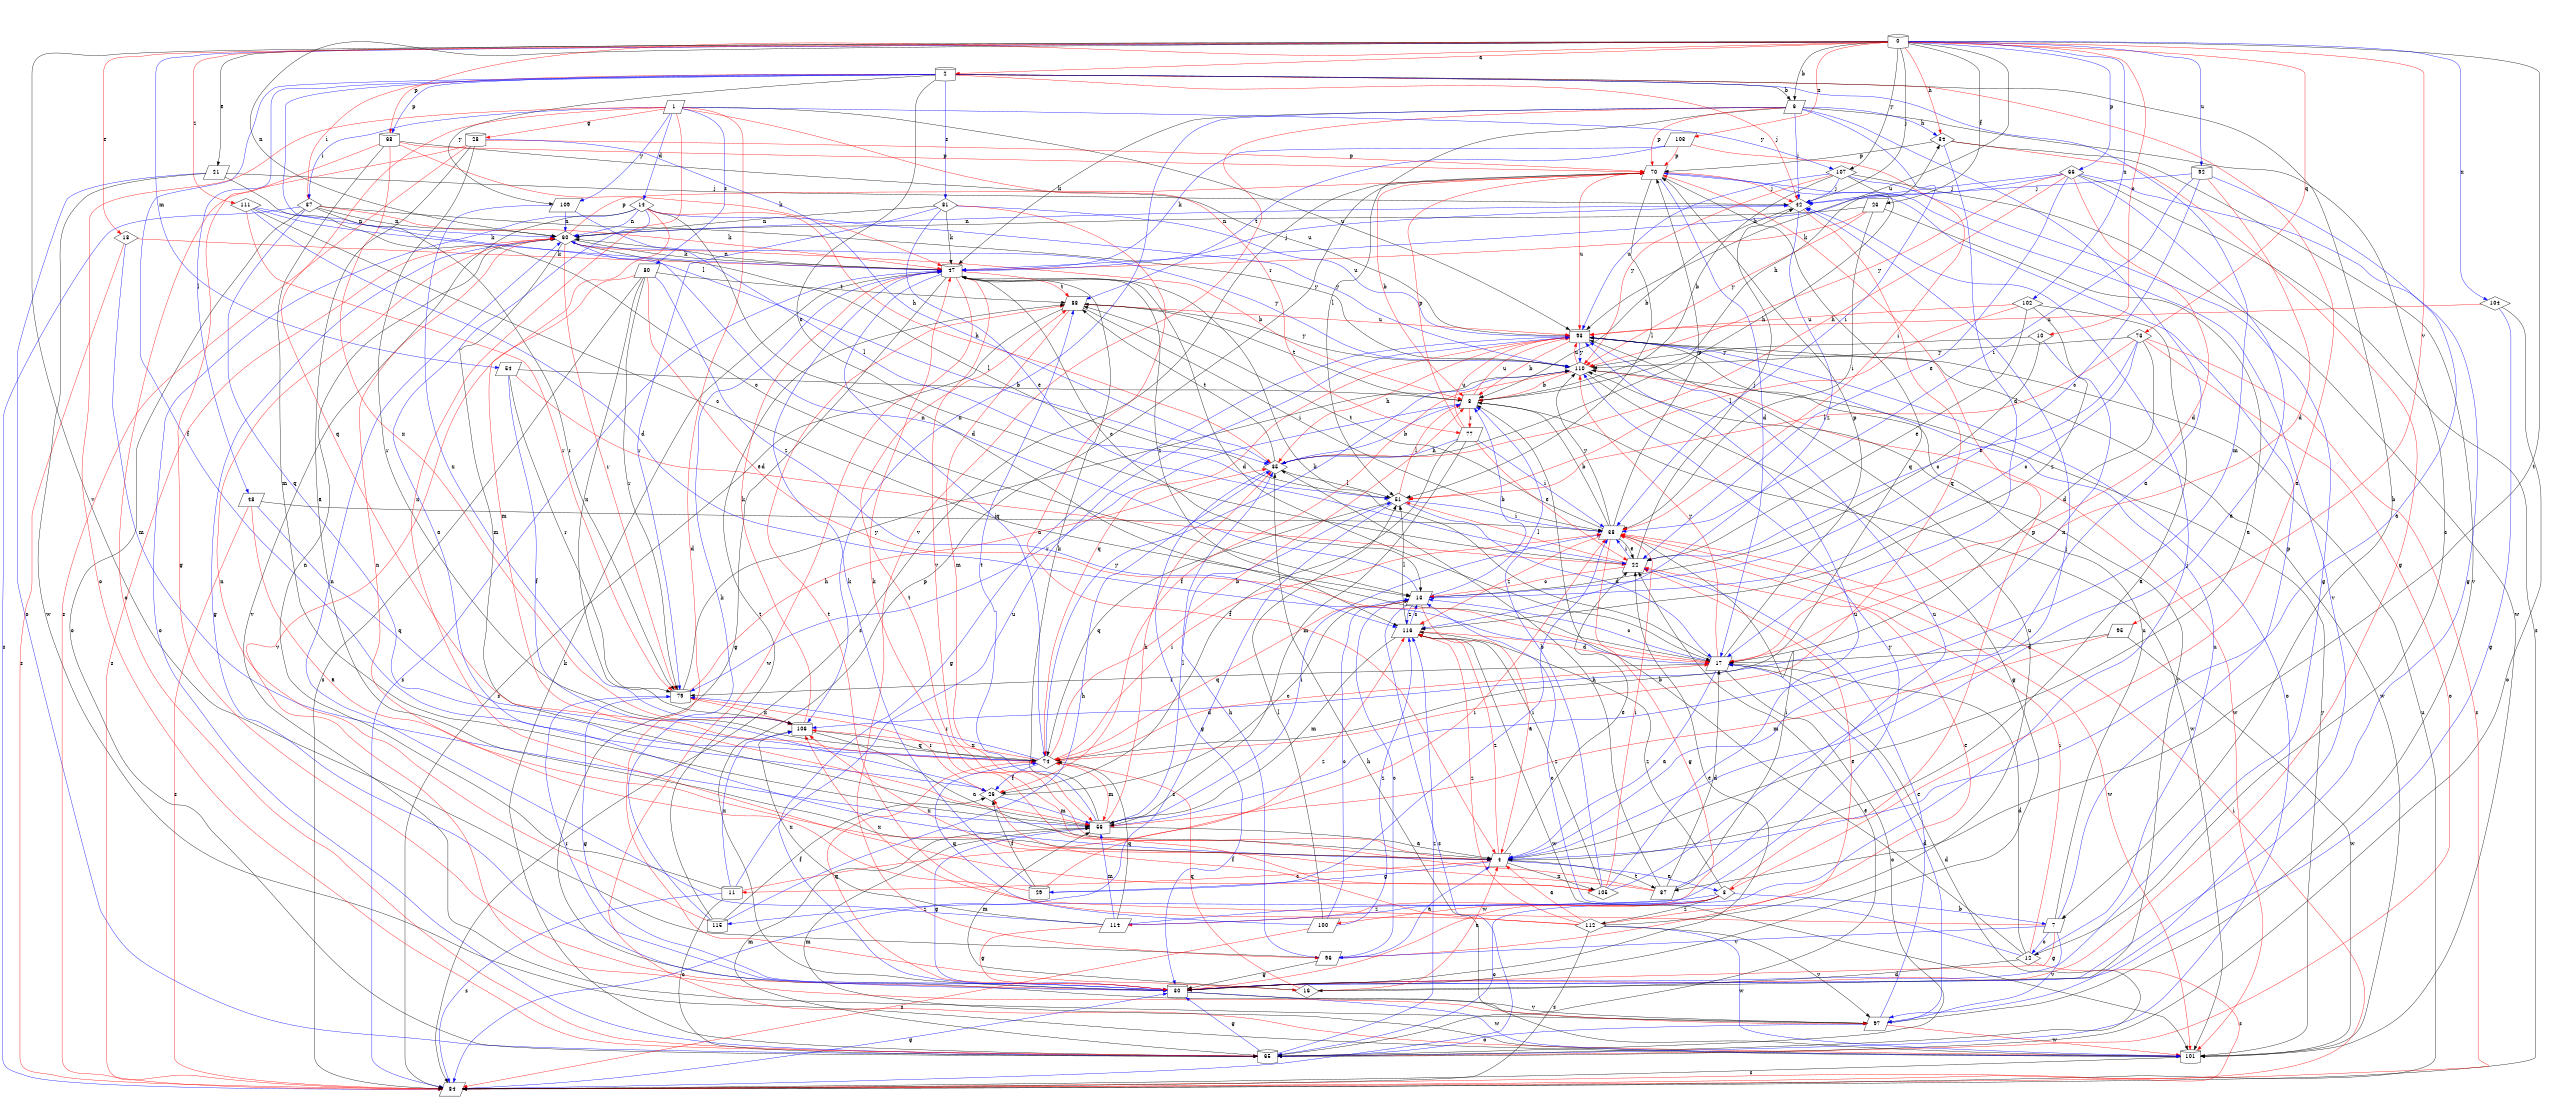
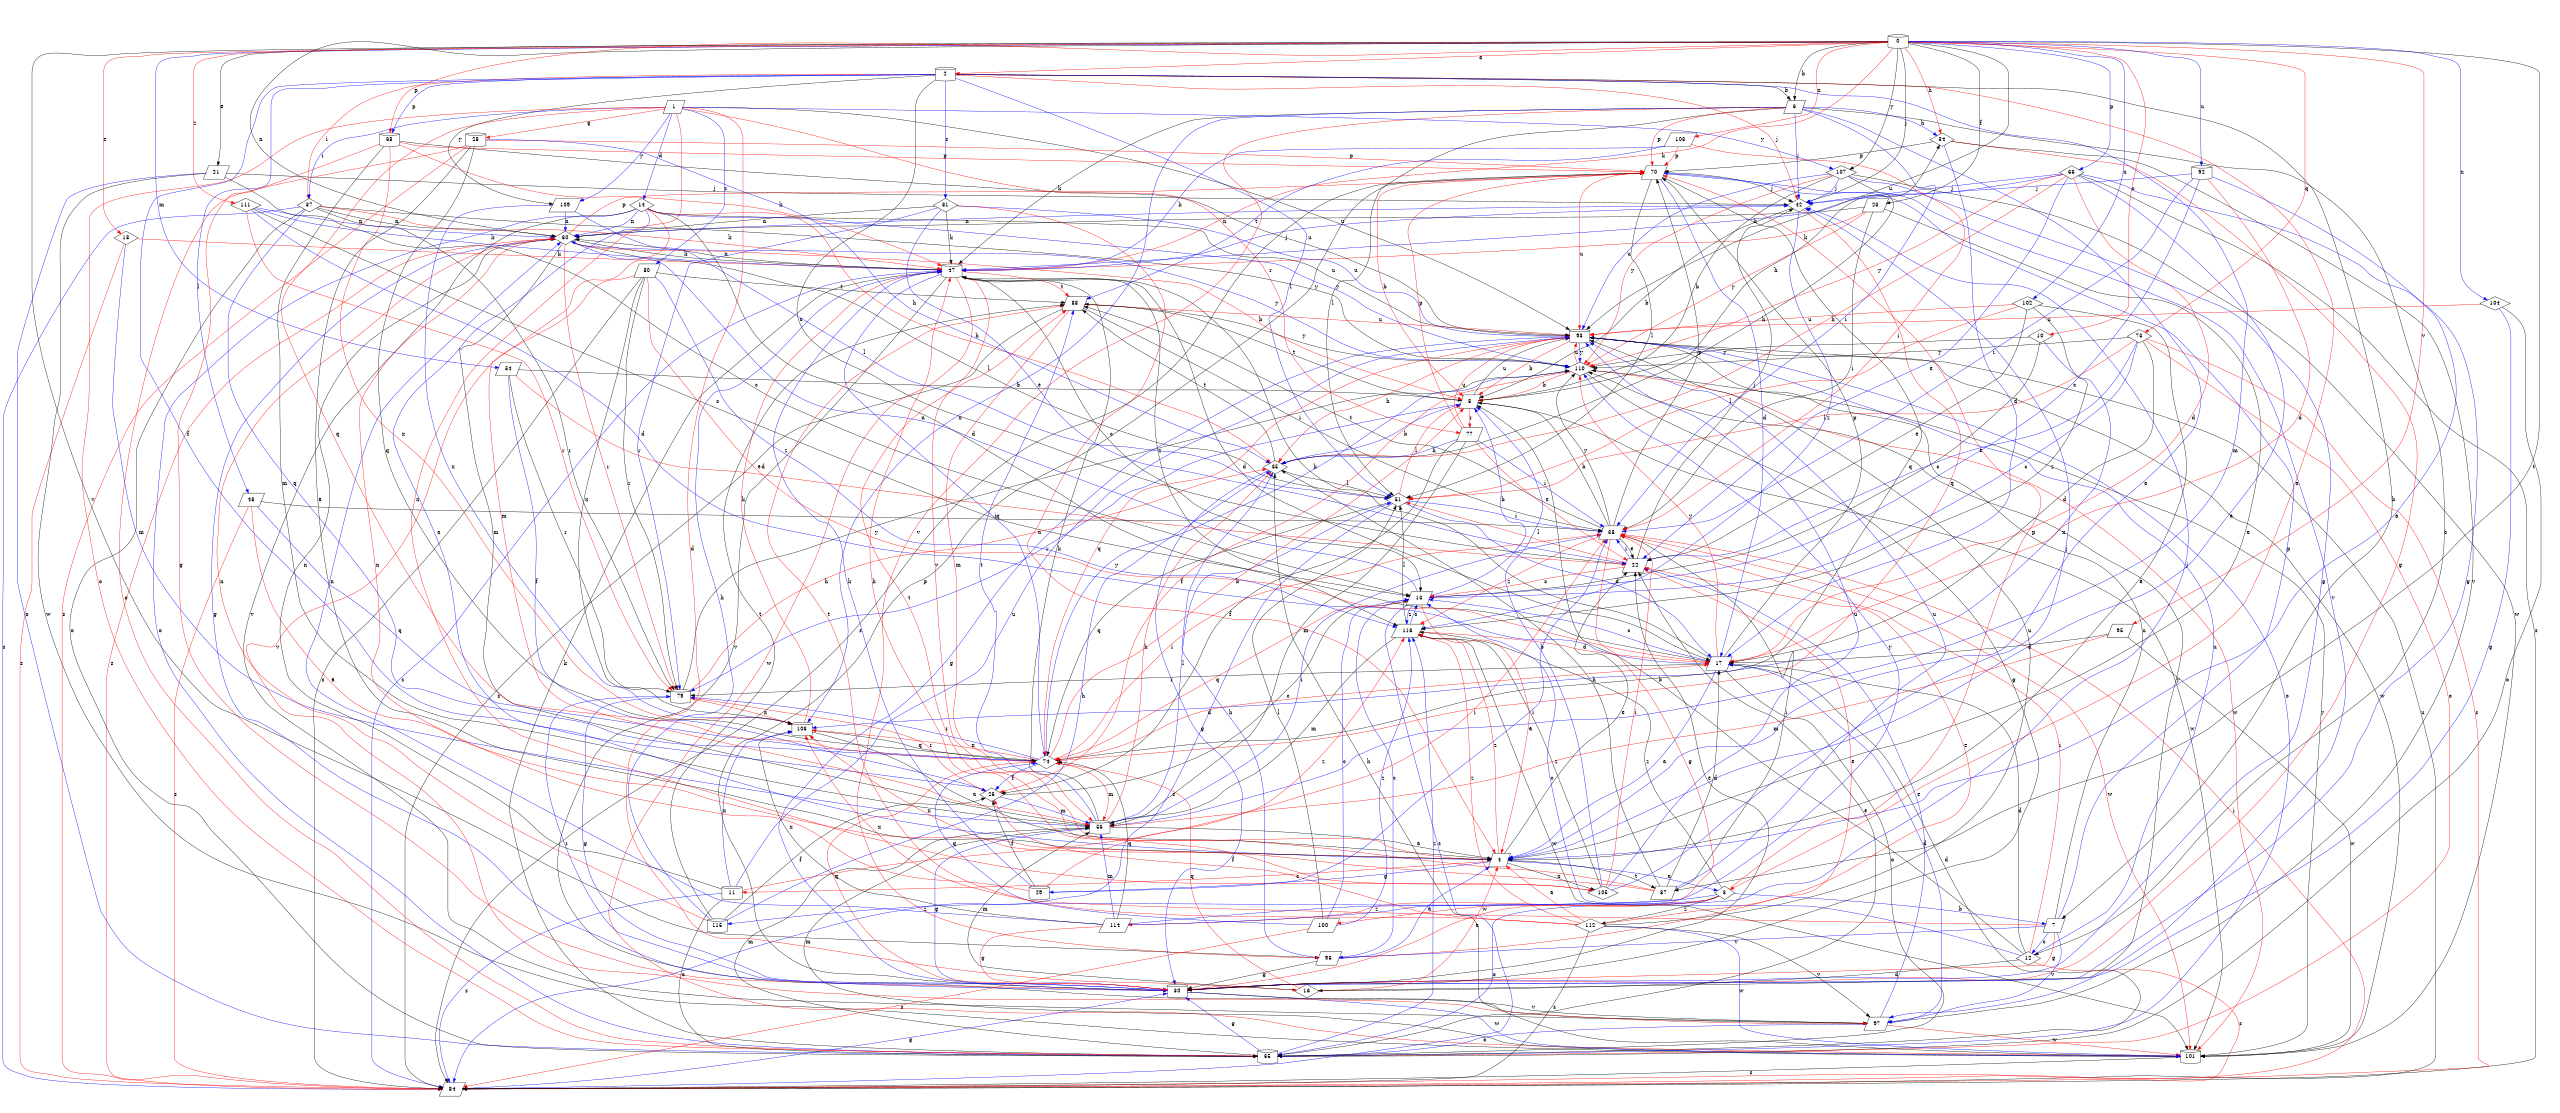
edge "0" -> "47": added, label "k"
edge "70" -> "42": color red -> black
edge "2" -> "35": now "2" -> "51"
edge "14" -> "93": added, label "u"
edge "8" -> "93": color red -> black
edge "28" -> "74": label "r" -> "q"
edge "47" -> "97": label "g" -> "v"
